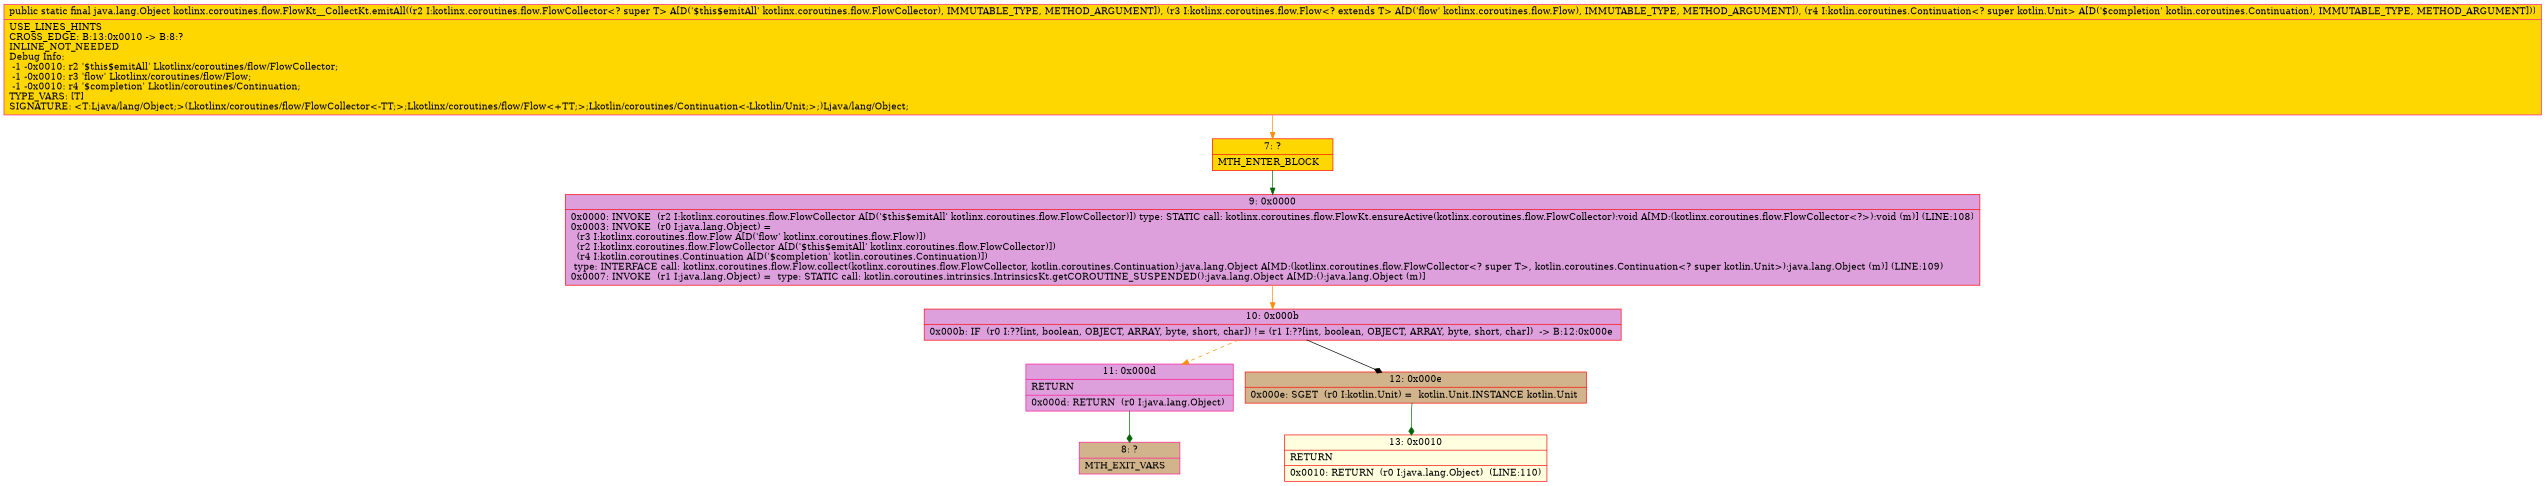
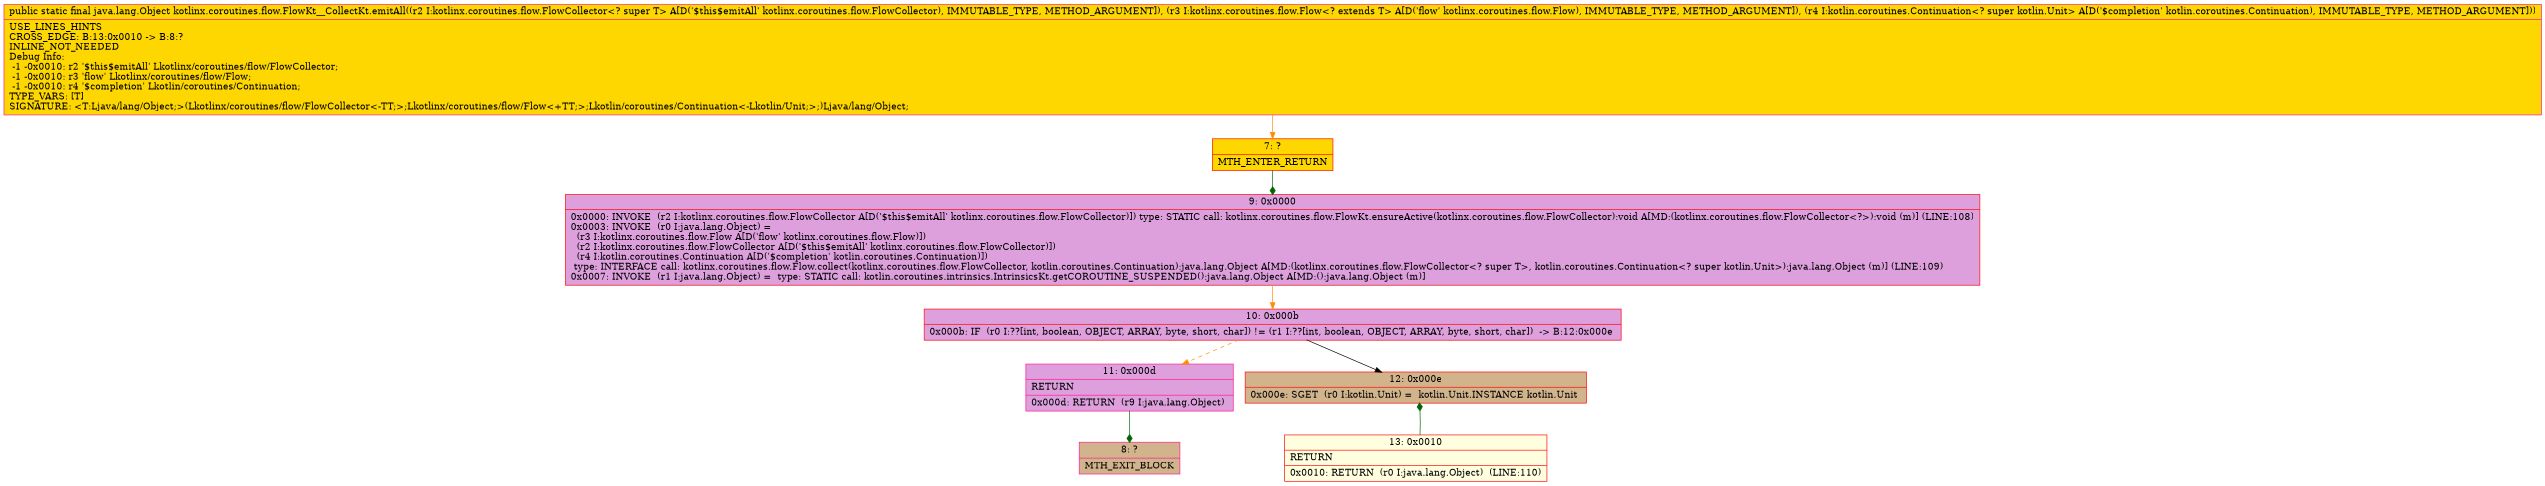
node "7: ?": text "MTH_ENTER_BLOCK" -> "MTH_ENTER_RETURN"
edge "7: ?" -> "9: 0x0000": arrowhead normal -> diamond
edge "10: 0x000b" -> "12: 0x000e": arrowhead diamond -> normal
node "11: 0x000d": text "0x000d: RETURN  (r0 I:java.lang.Object)" -> "0x000d: RETURN  (r9 I:java.lang.Object)"
edge "12: 0x000e" -> "13: 0x0010": reversed
node "8: ?": text "MTH_EXIT_VARS" -> "MTH_EXIT_BLOCK"
